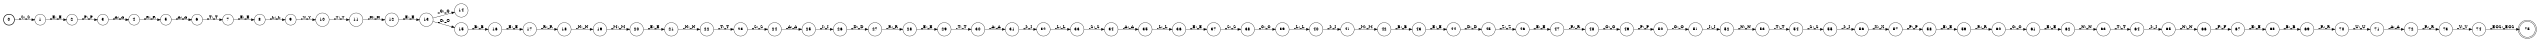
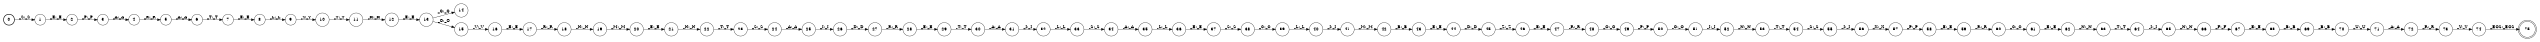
edge "15" -> "16": label "_B:_B" -> "_V:_V"
edge "69" -> "70": label "_R:_R" -> "_B:_B"
